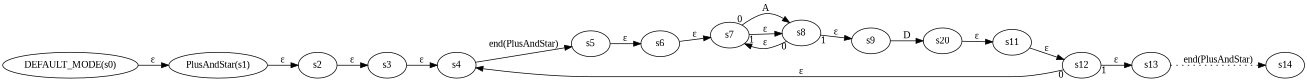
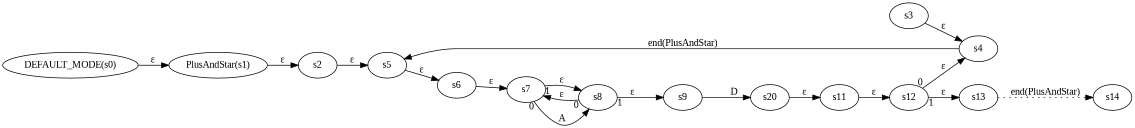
edge "s2" -> "s3": now "s2" -> "s5"
